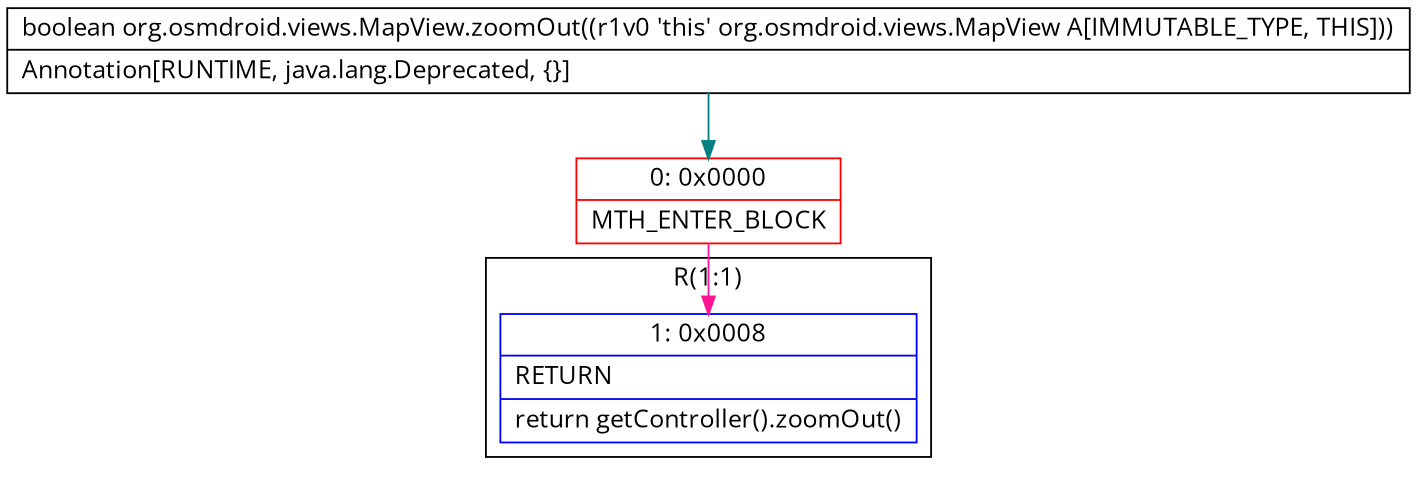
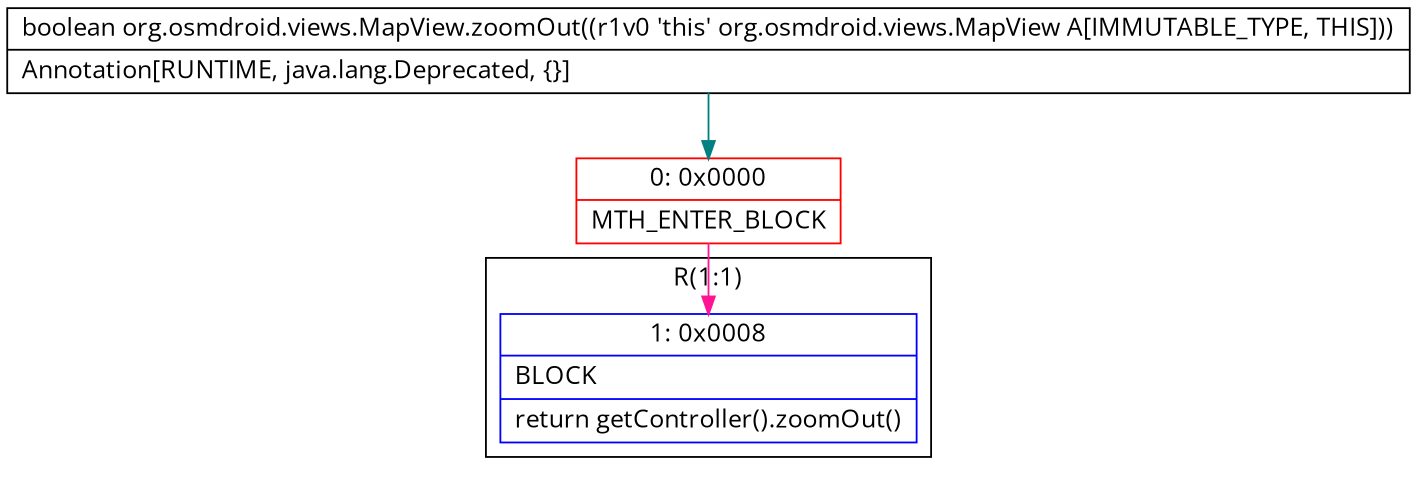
node "1: 0x0008": text "RETURN" -> "BLOCK"
